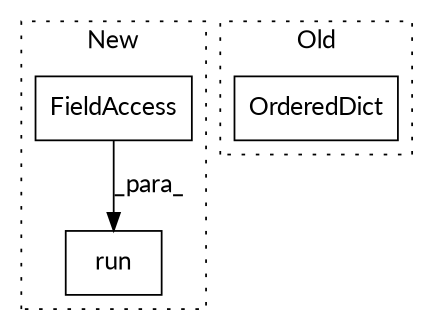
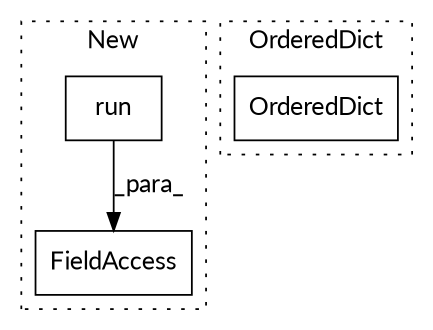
cluster "Old": label "Old" -> "OrderedDict"
edge "FieldAccess" -> "run": reversed
